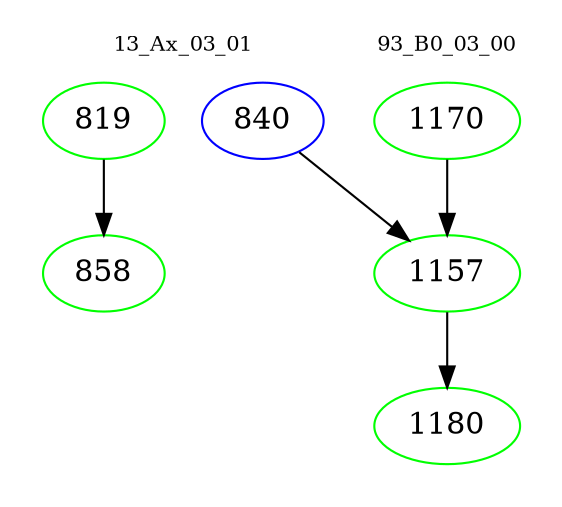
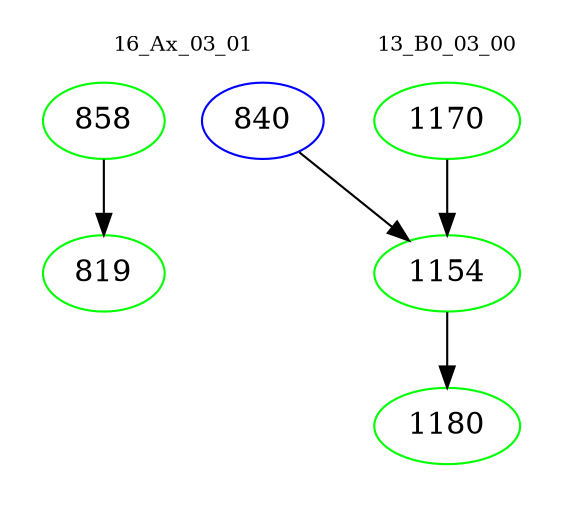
cluster "13_Ax_03_01": label "13_Ax_03_01" -> "16_Ax_03_01"
cluster "93_B0_03_00": label "93_B0_03_00" -> "13_B0_03_00"
edge "819" -> "858": reversed
node "1157": label "1157" -> "1154"
